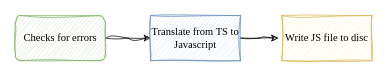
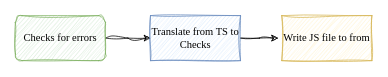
node "Translate from TS to Javascript": label "Translate from TS to Javascript" -> "Translate from TS to Checks"
node "Write JS file to disc": label "Write JS file to disc" -> "Write JS file to from"
